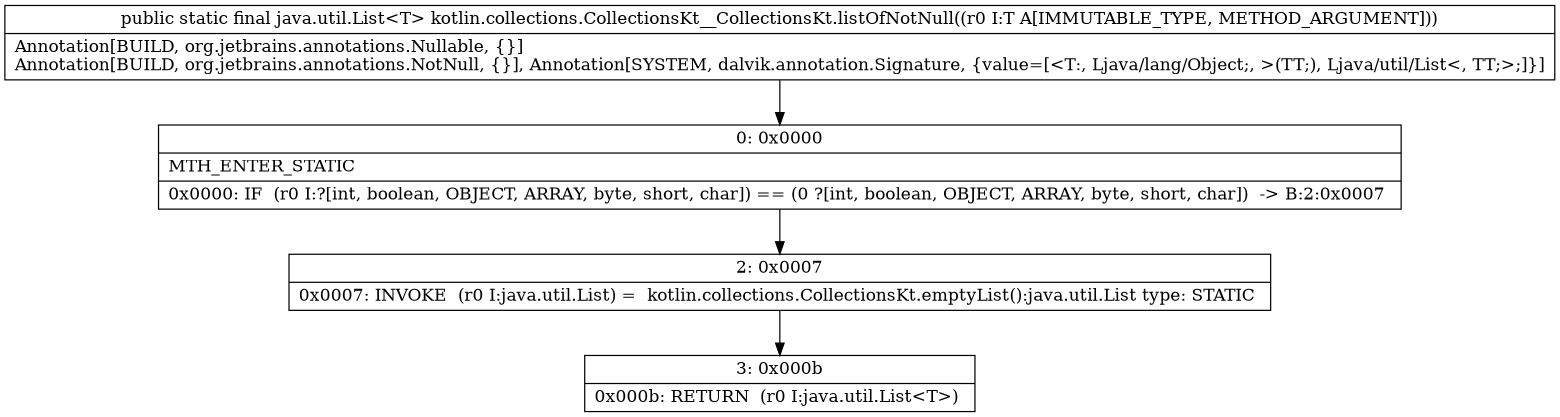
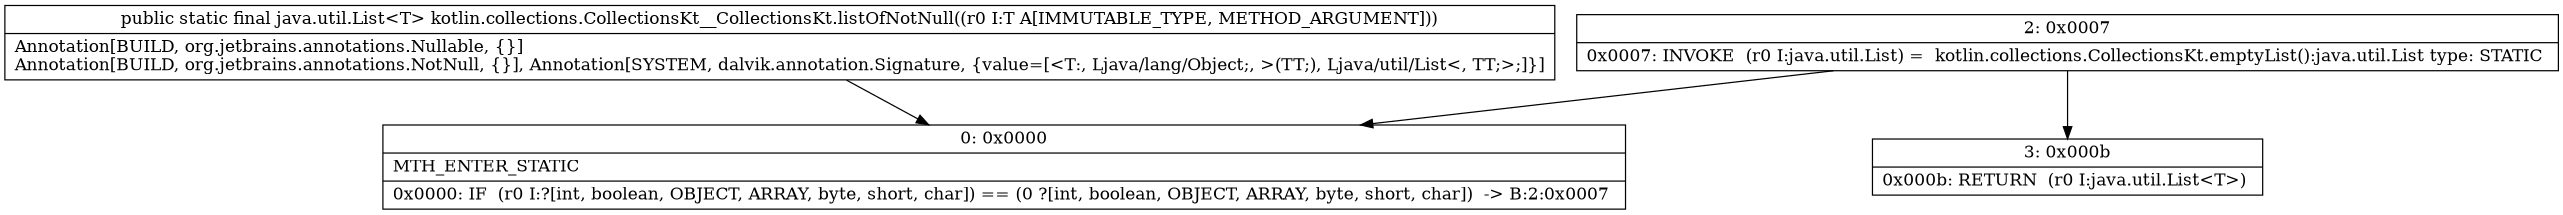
edge "0: 0x0000" -> "2: 0x0007": reversed
